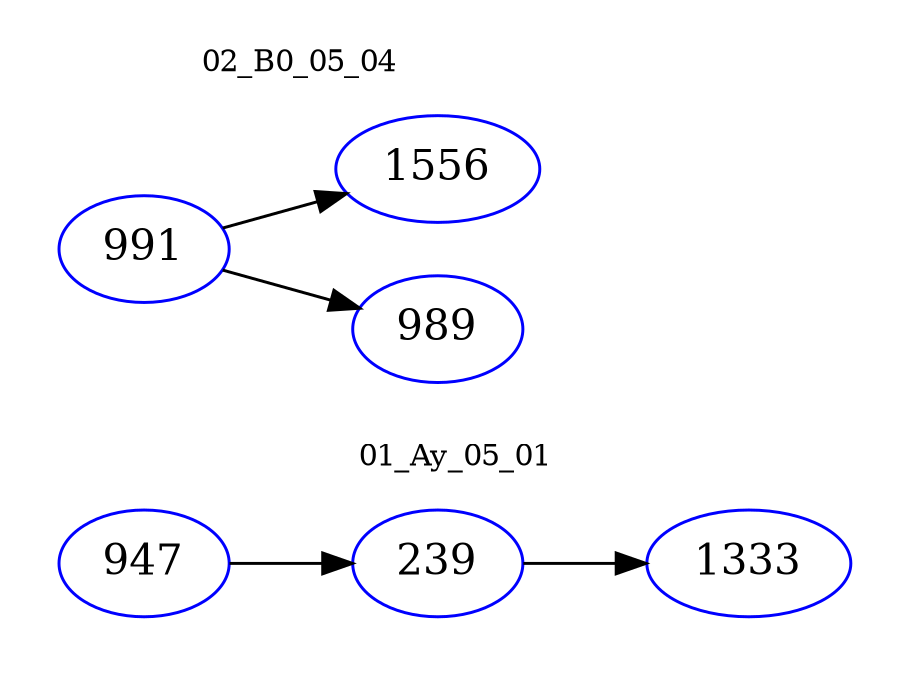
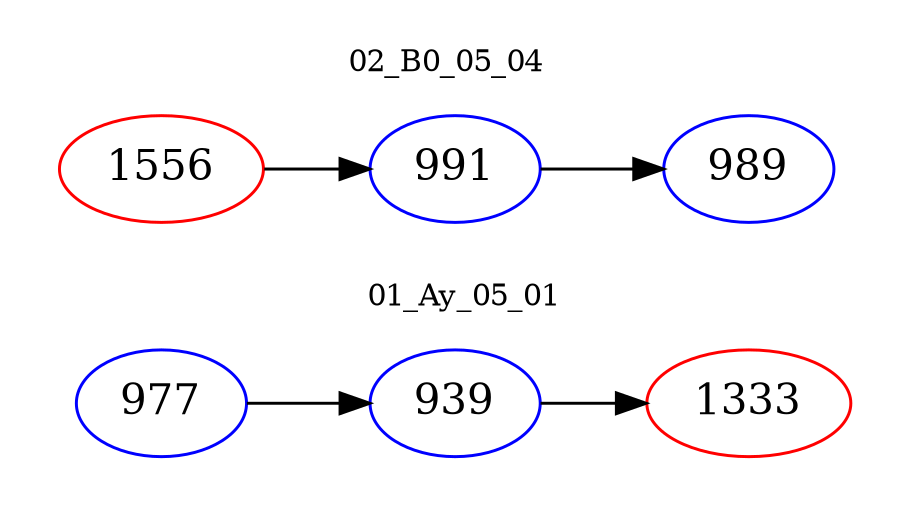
node "1556": color blue -> red
edge "991" -> "1556": reversed
node "947": label "947" -> "977"
node "239": label "239" -> "939"
node "1333": color blue -> red
